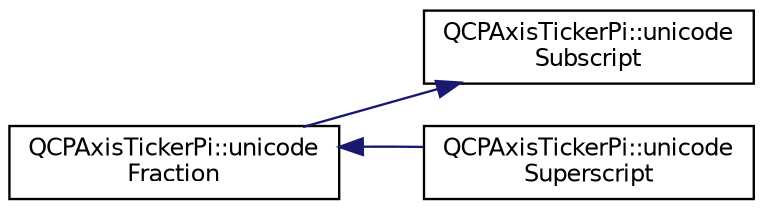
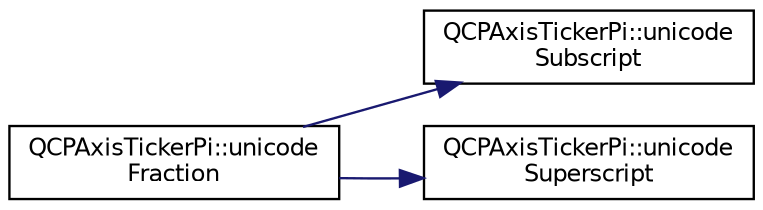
edge "QCPAxisTickerPi::unicode Superscript" -> "QCPAxisTickerPi::unicode Fraction": reversed
